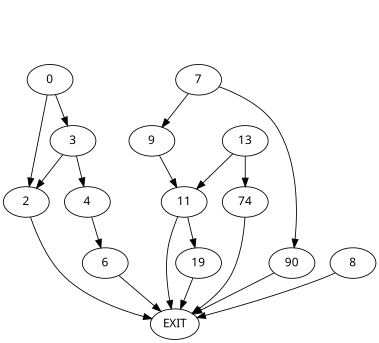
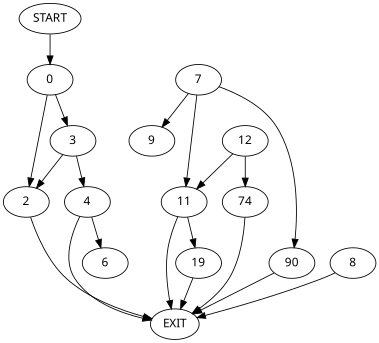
node "START": added
node "13": label "13" -> "12"
edge "9" -> "11": now "7" -> "11"
edge "6" -> "EXIT": now "4" -> "EXIT"
